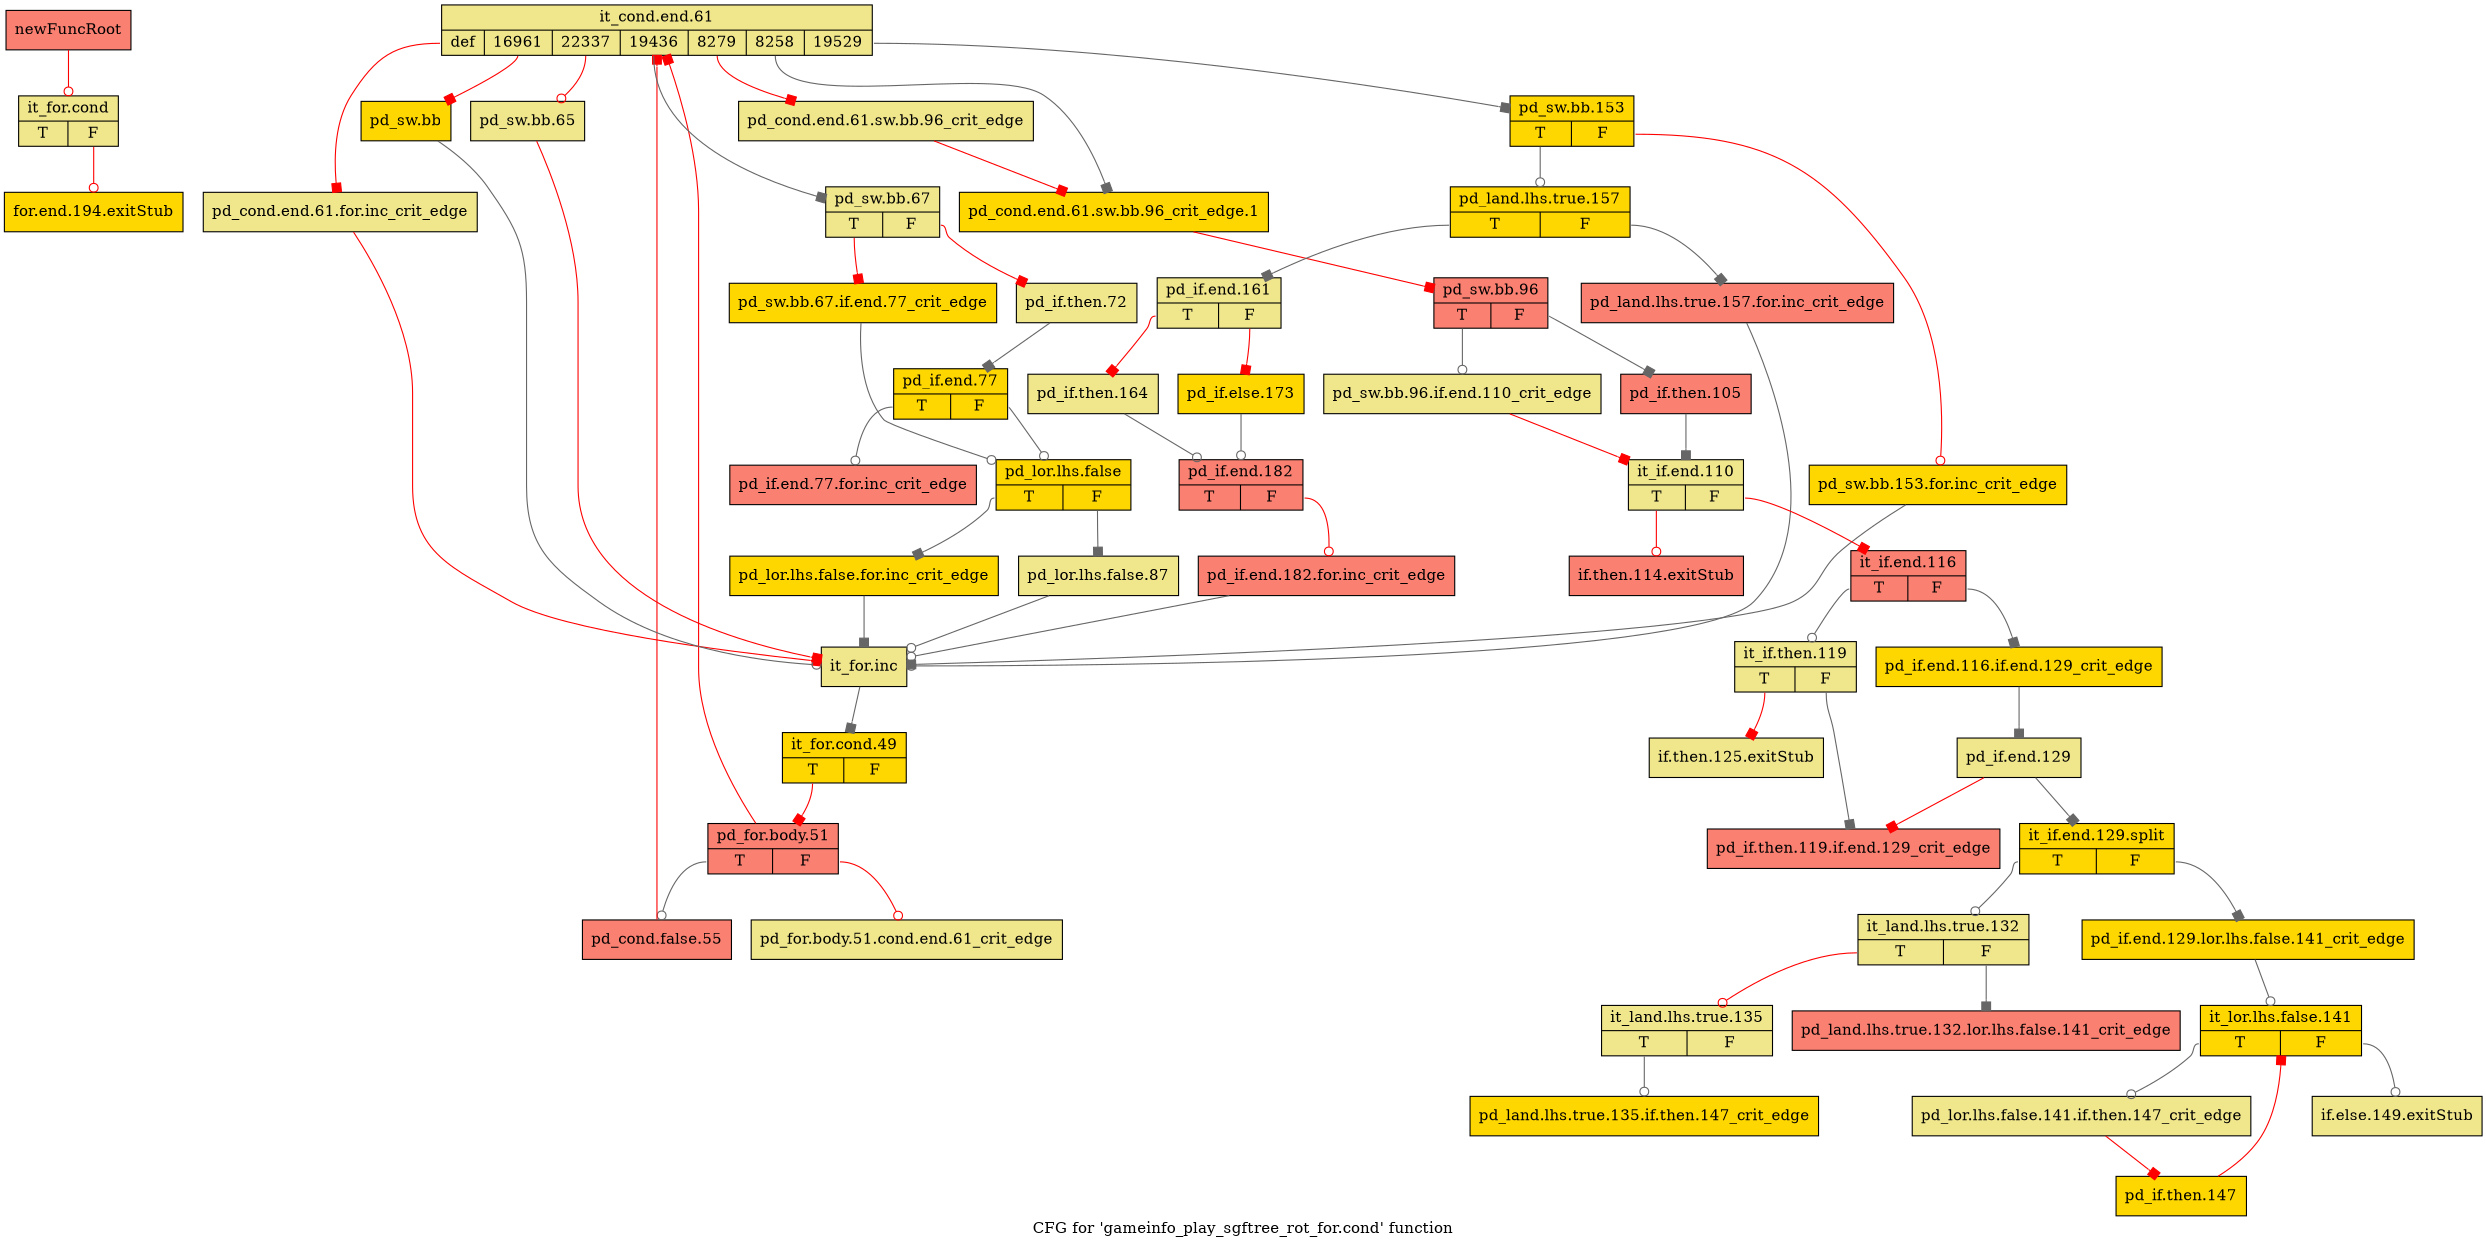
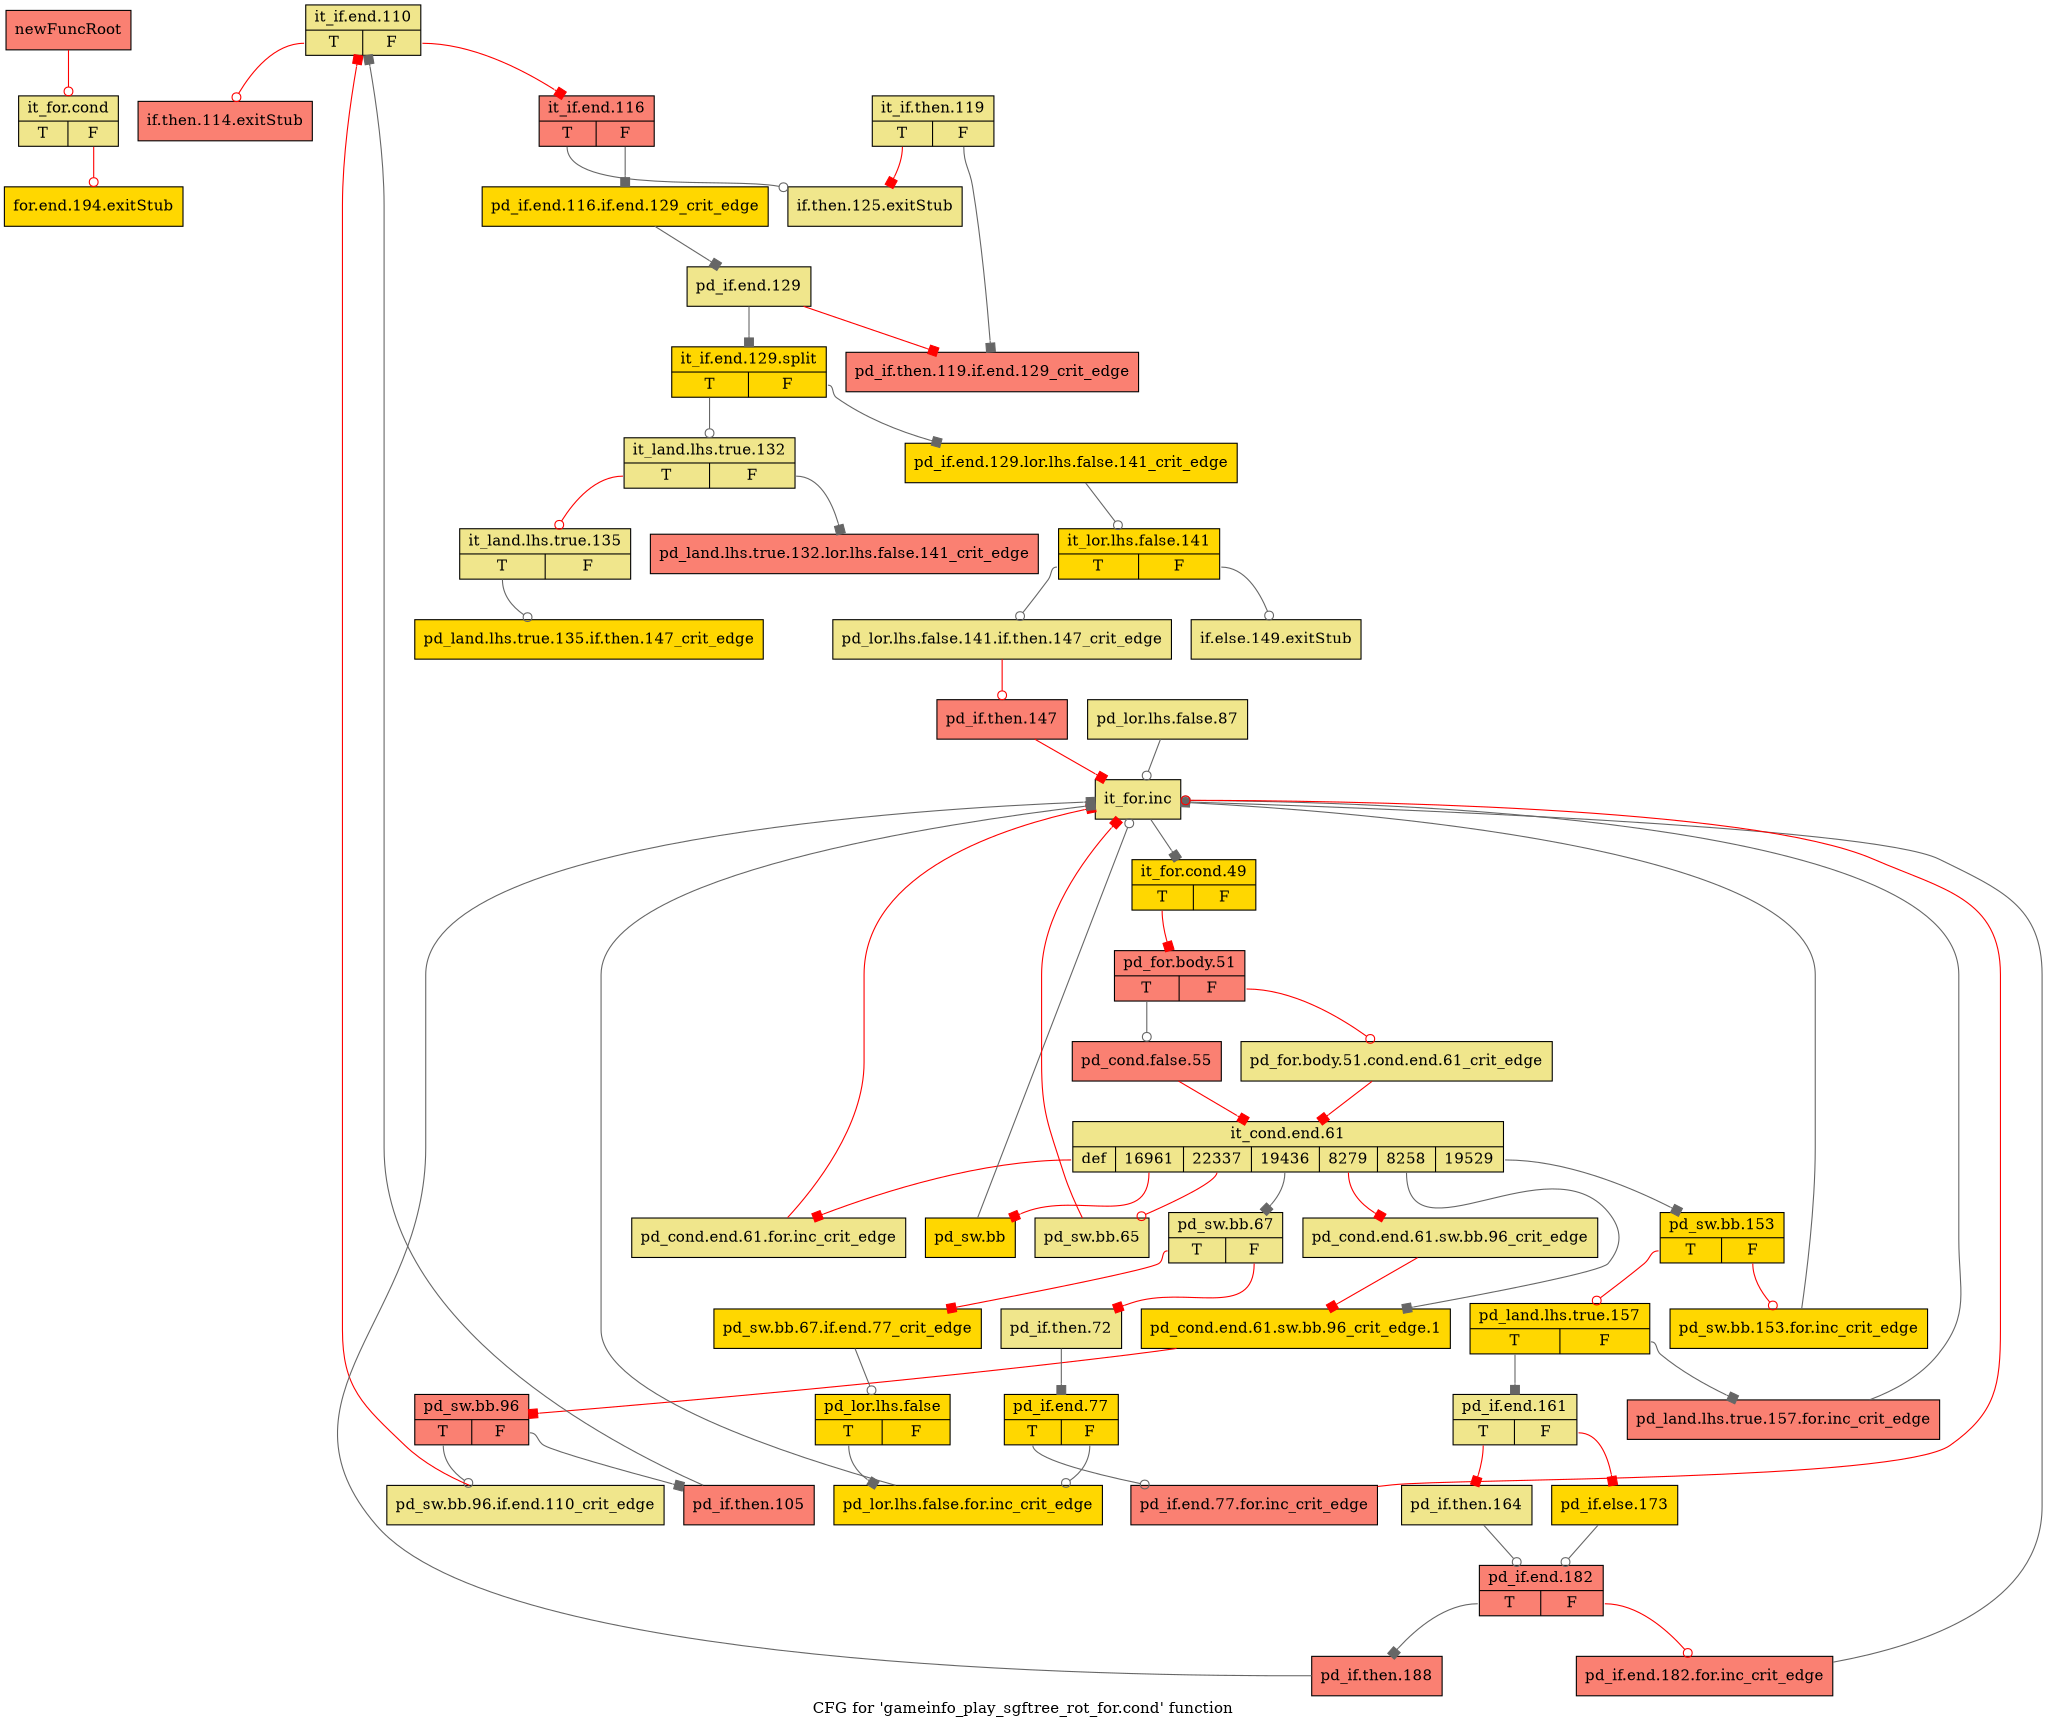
edge "pd_sw.bb.153" -> "pd_land.lhs.true.157": color gray40 -> red
edge "pd_if.end.77" -> "pd_lor.lhs.false": now "pd_if.end.77" -> "pd_lor.lhs.false.for.inc_crit_edge"
edge "pd_for.body.51" -> "it_cond.end.61": now "pd_for.body.51.cond.end.61_crit_edge" -> "it_cond.end.61"
edge "pd_lor.lhs.false" -> "pd_lor.lhs.false.87": removed
edge "it_if.end.116" -> "it_if.then.119": now "it_if.end.116" -> "if.then.125.exitStub"
edge "pd_if.end.77.for.inc_crit_edge" -> "it_for.inc": added
edge "pd_if.then.147" -> "it_lor.lhs.false.141": now "pd_if.then.147" -> "it_for.inc"
edge "pd_lor.lhs.false.141.if.then.147_crit_edge" -> "pd_if.then.147": arrowhead box -> odot
node "pd_if.then.147": fillcolor gold -> salmon
node "pd_if.then.188": added
